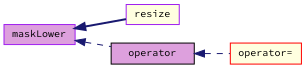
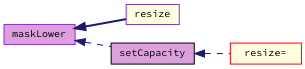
node "operator": label "operator" -> "setCapacity"
node "operator=": label "operator=" -> "resize="
